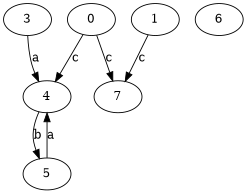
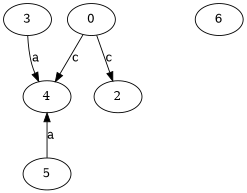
node "1": removed
node "7": label "7" -> "2"
edge "4" -> "5": removed, label "b"
